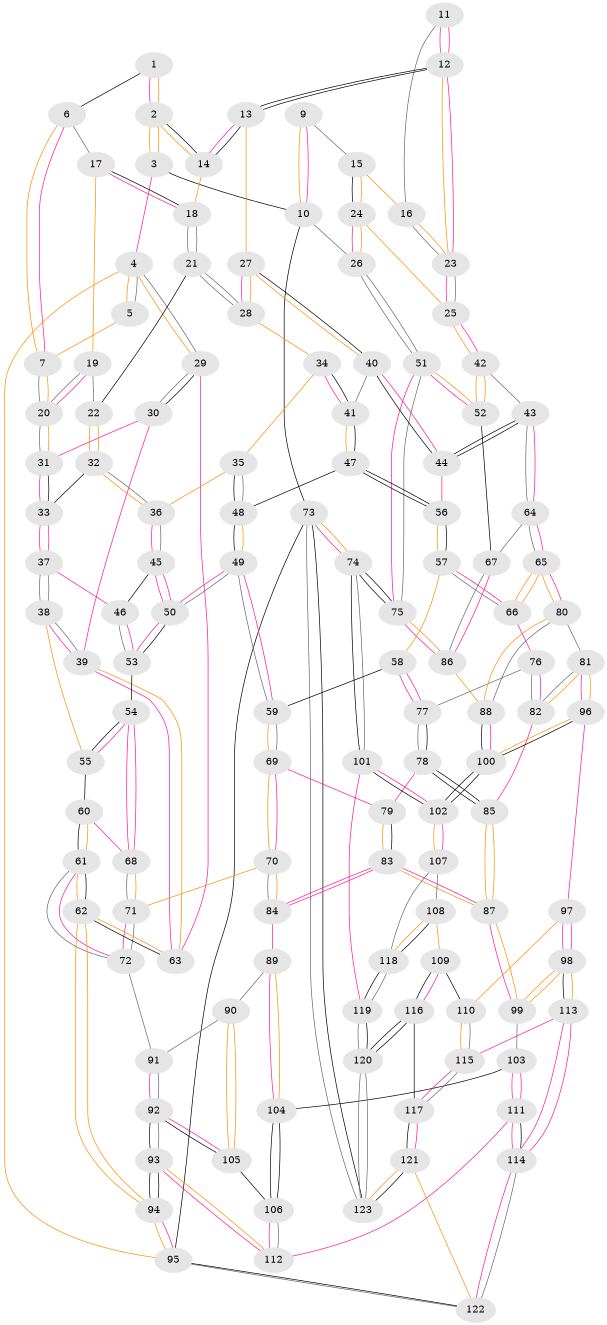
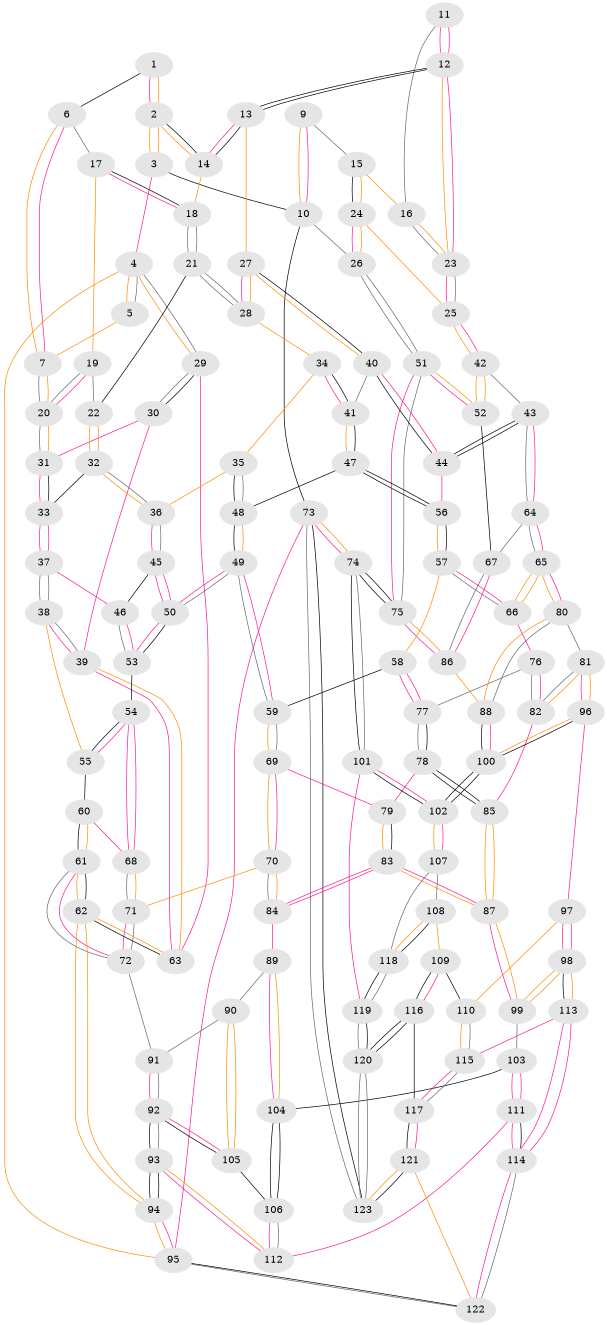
edge "73" -- "95": color black -> deeppink
